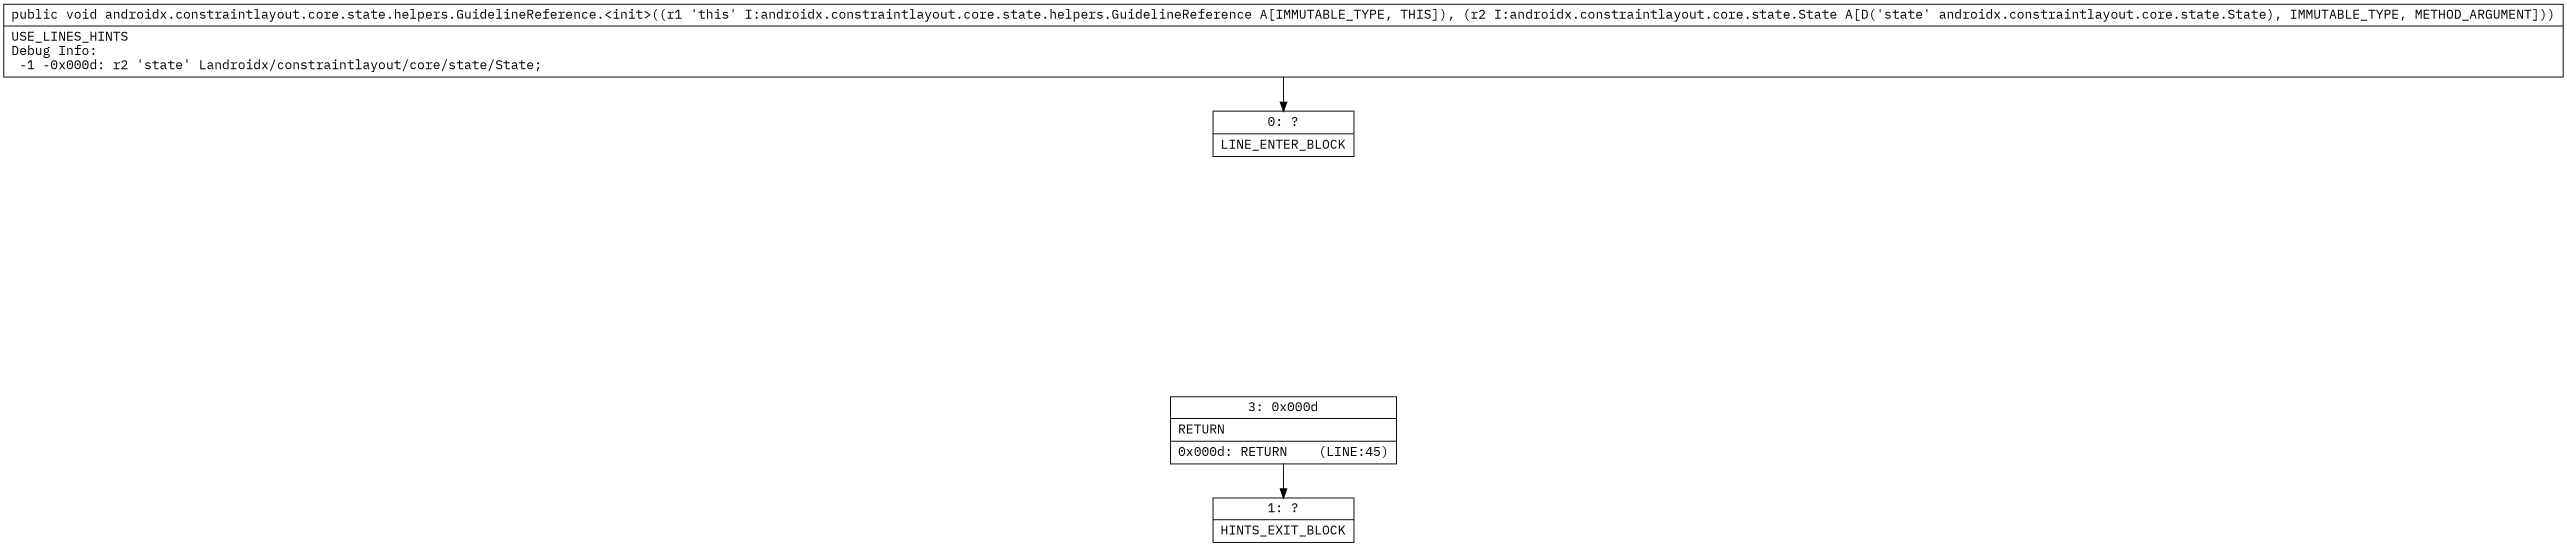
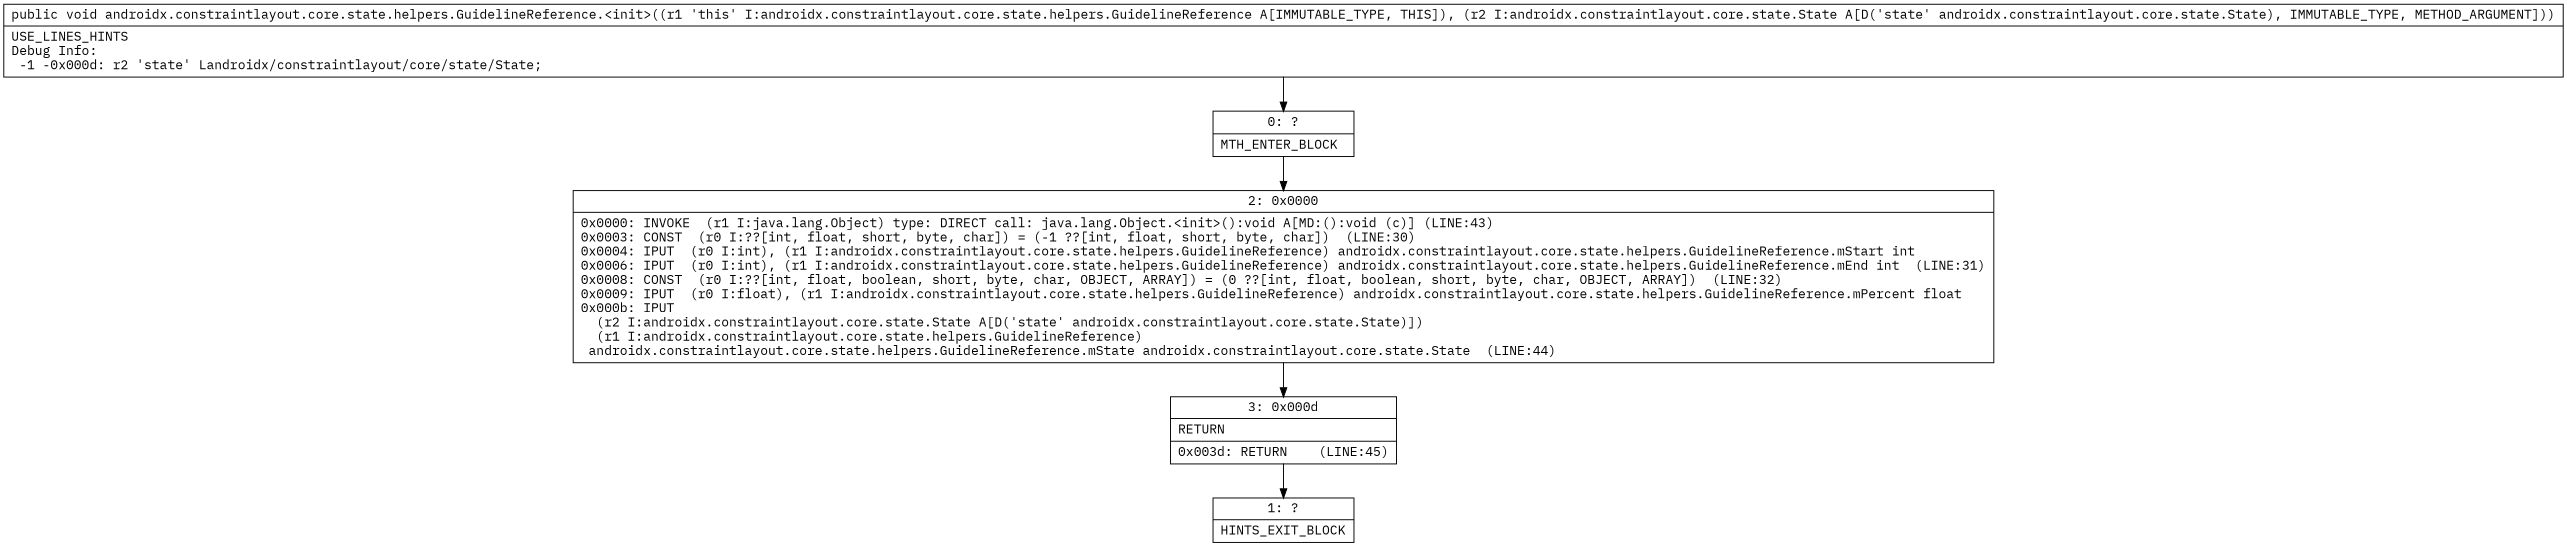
node "0: ?": text "LINE_ENTER_BLOCK" -> "MTH_ENTER_BLOCK"
node "2: 0x0000": added
node "3: 0x000d": text "0x000d: RETURN    (LINE:45)" -> "0x003d: RETURN    (LINE:45)"
